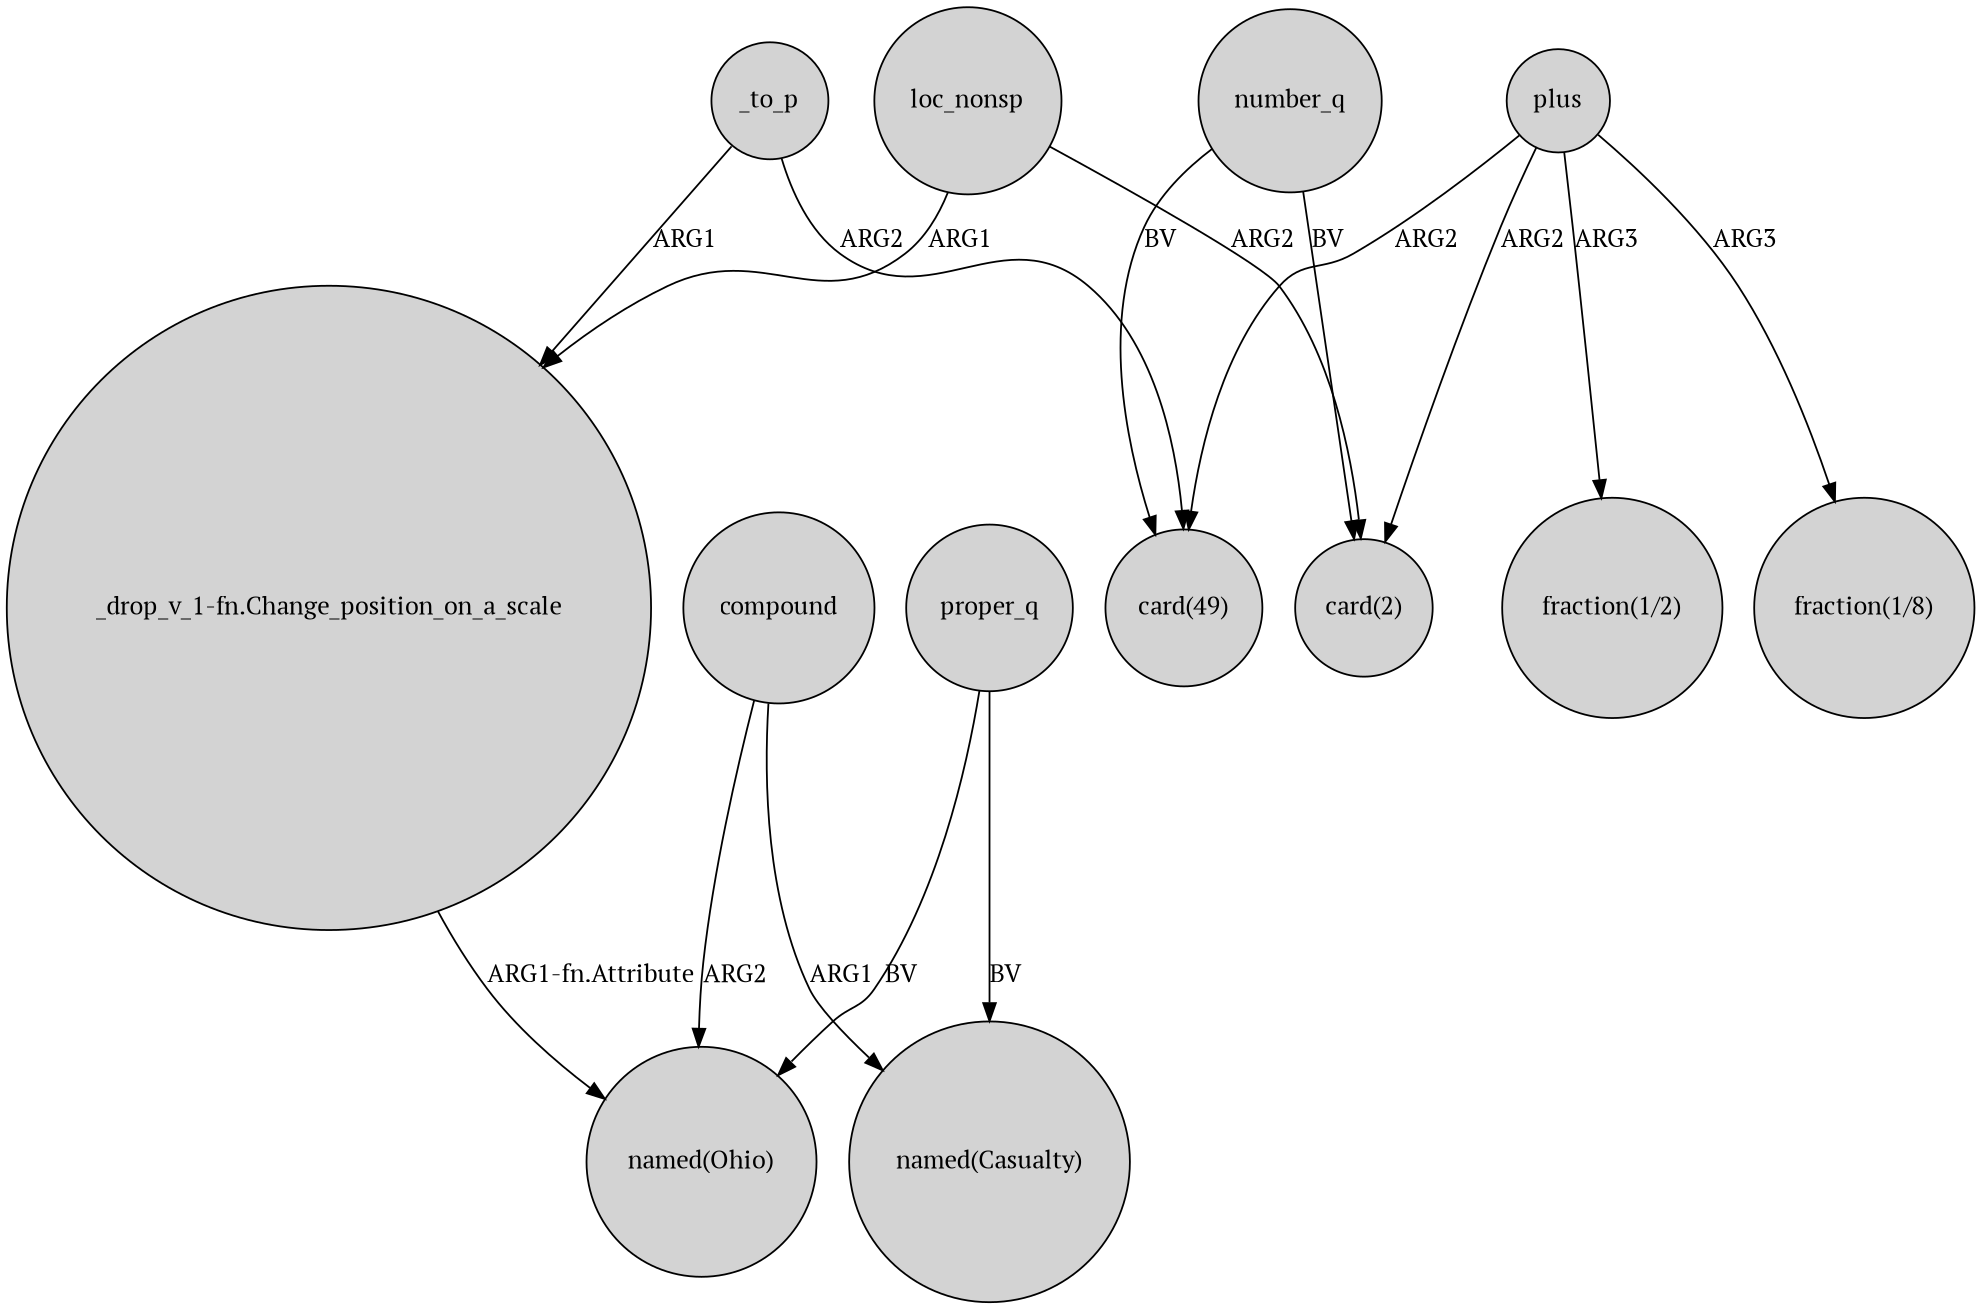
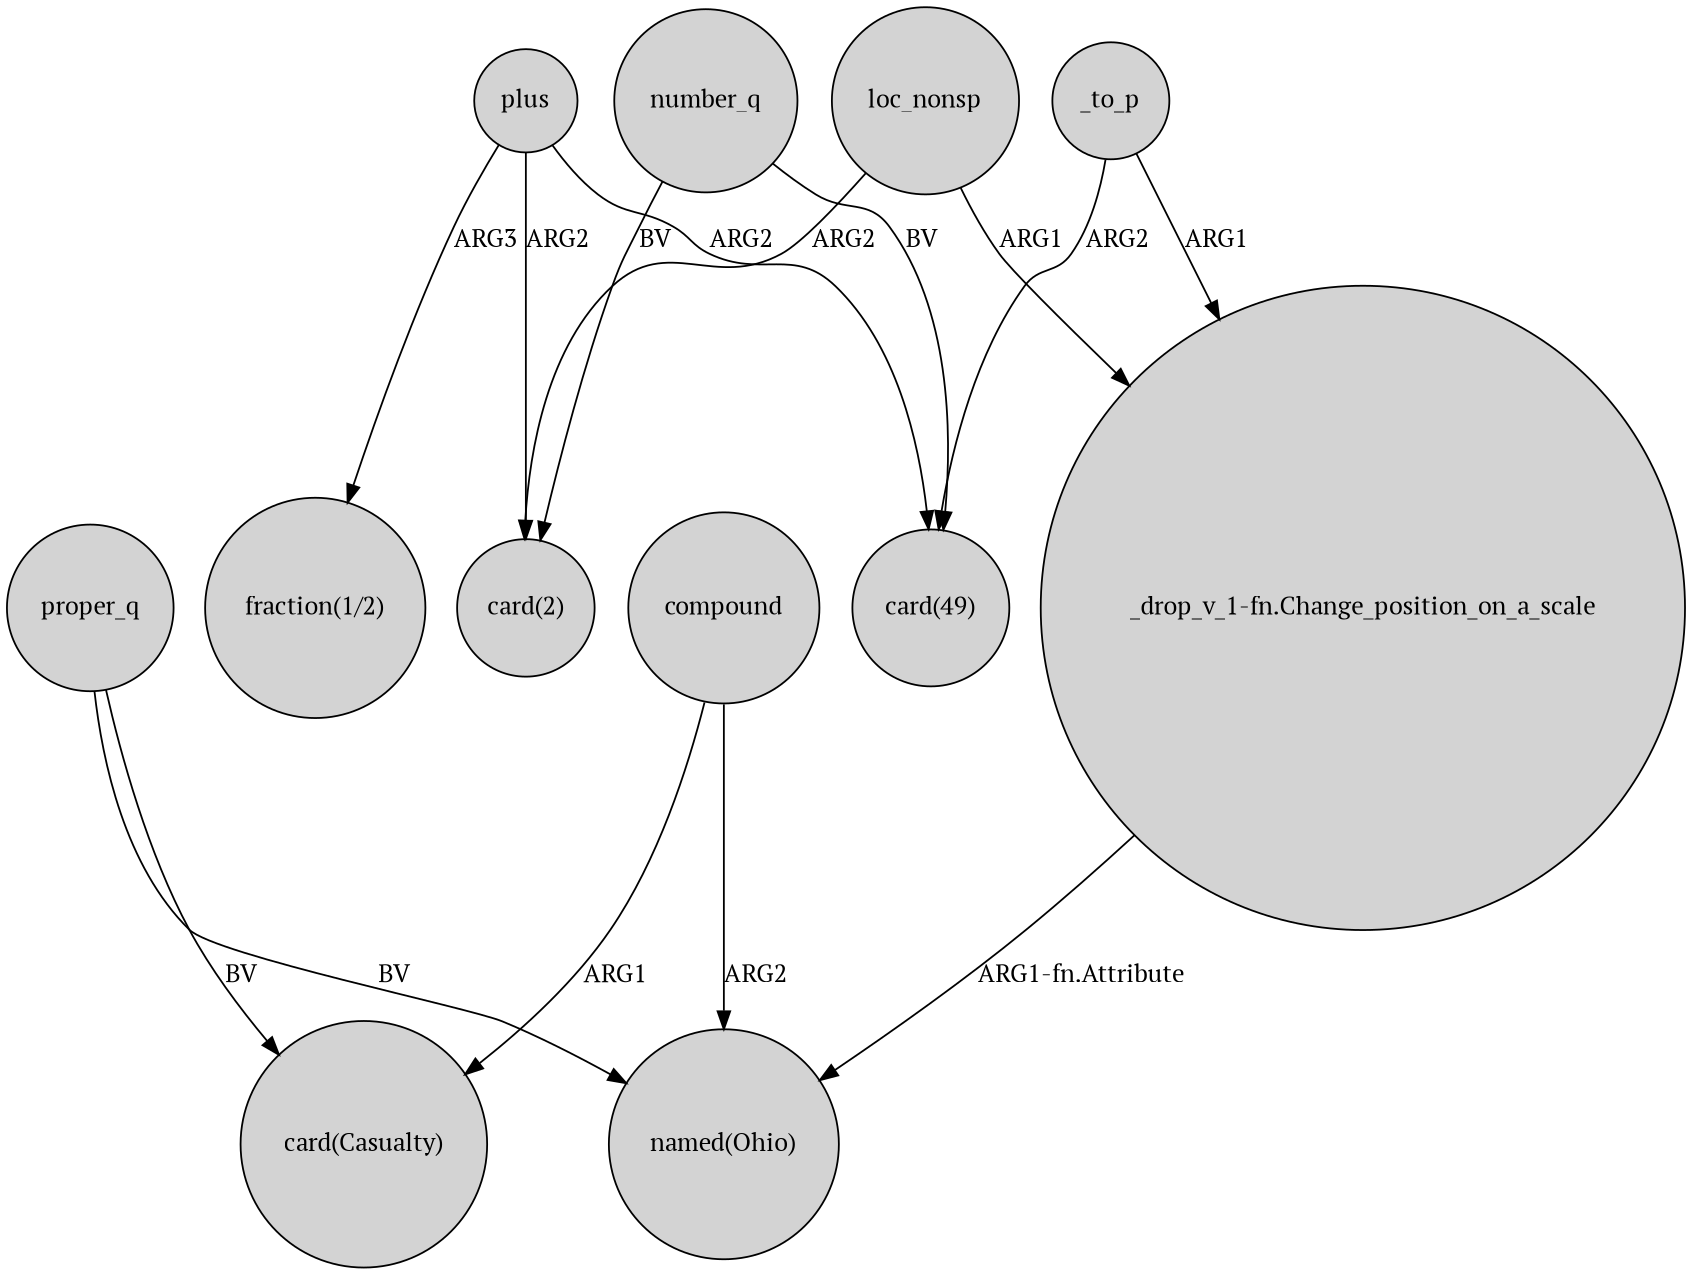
node "fraction(1/8)": removed
node "named(Casualty)": label "named(Casualty)" -> "card(Casualty)"
